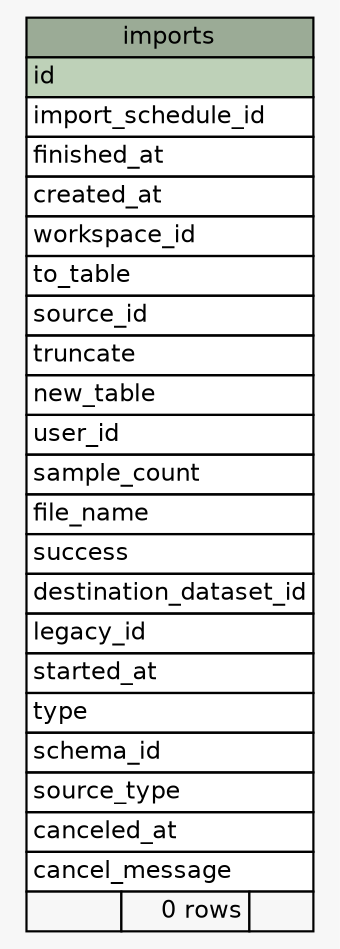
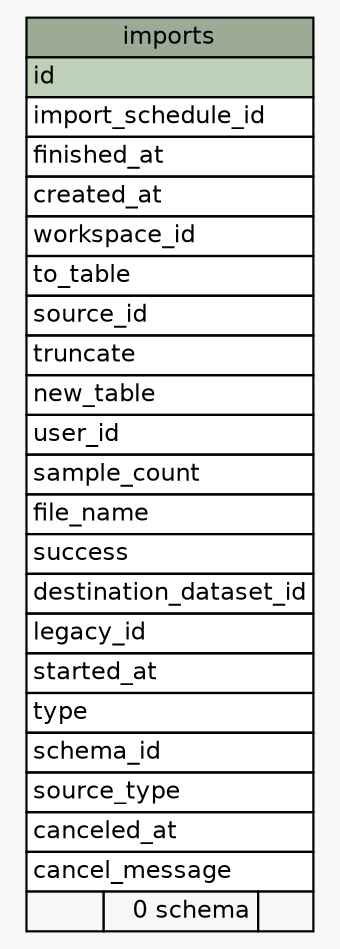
node "imports": text "0 rows" -> "0 schema"
